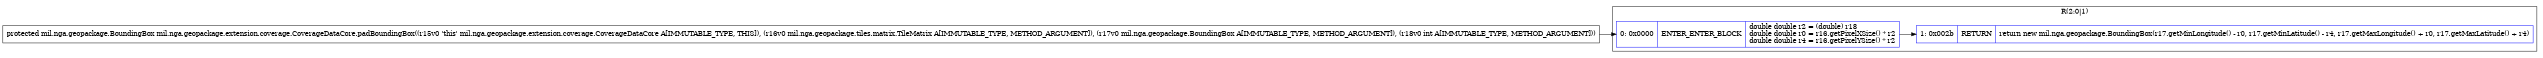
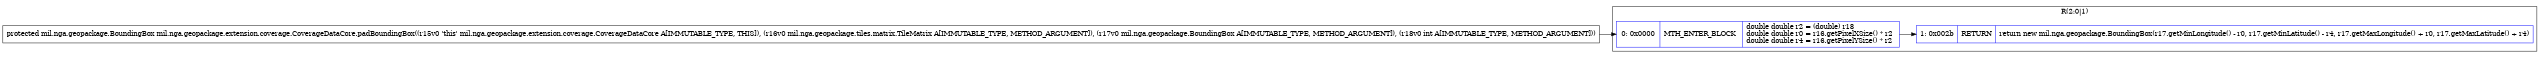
node "0: 0x0000": text "ENTER_ENTER_BLOCK" -> "MTH_ENTER_BLOCK"
